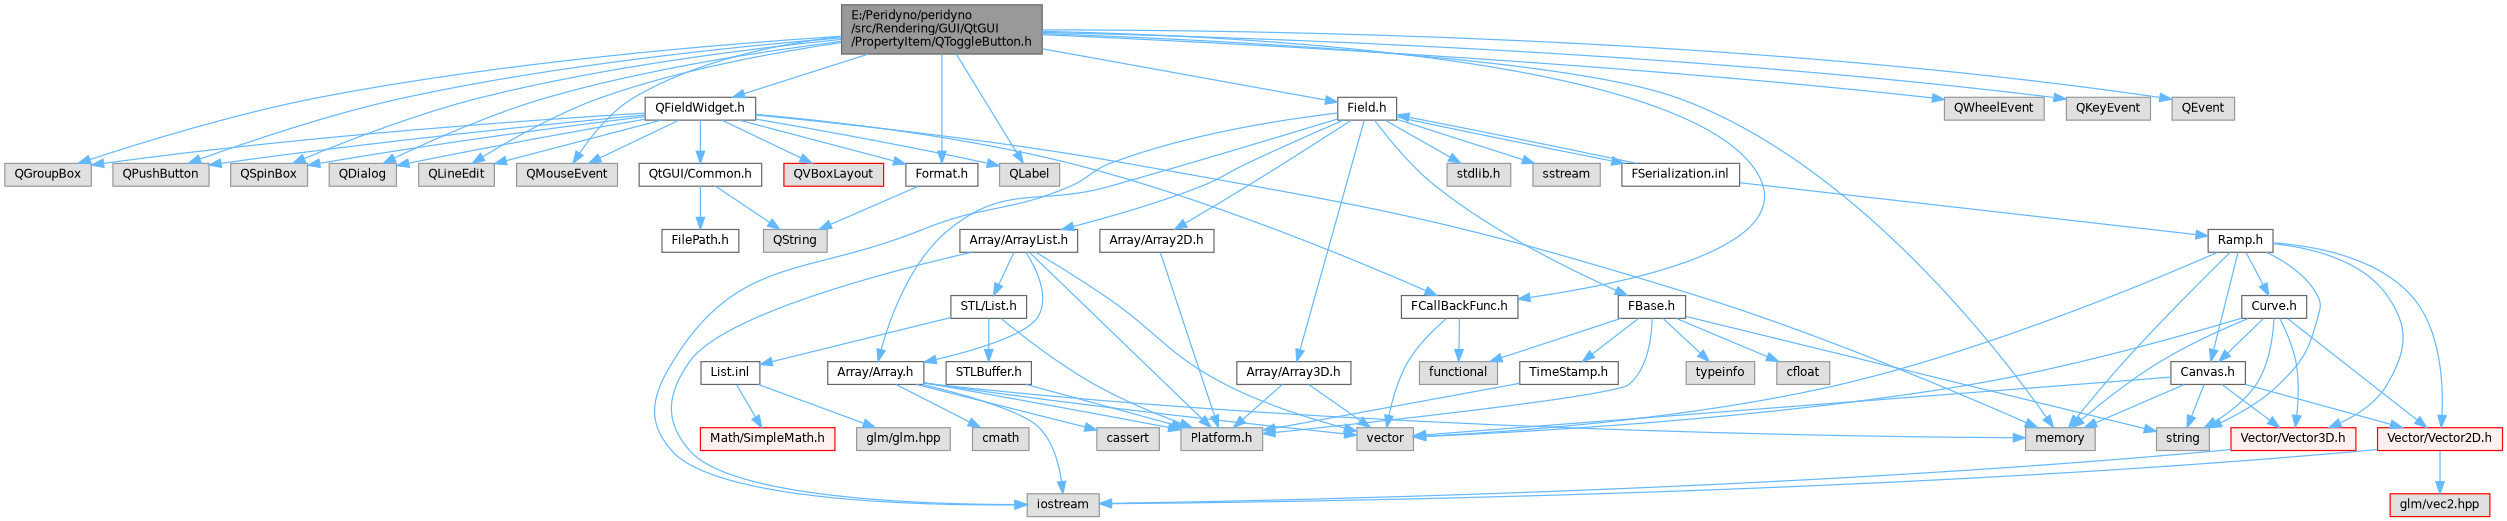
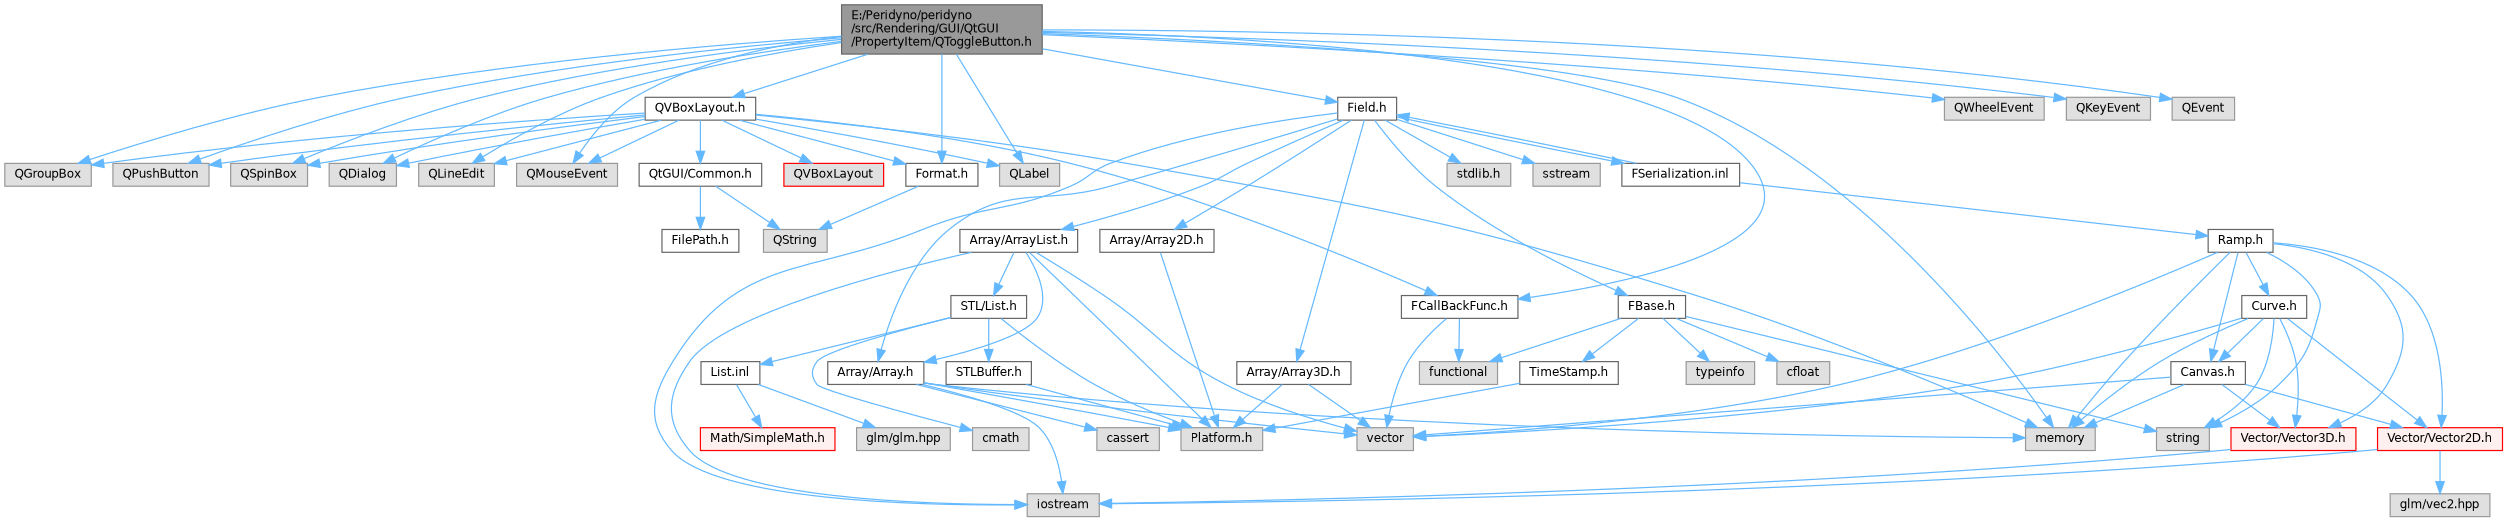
node "QFieldWidget.h": label "QFieldWidget.h" -> "QVBoxLayout.h"
edge "Canvas.h" -> "string": removed
edge "Array/Array.h" -> "cmath": now "STL/List.h" -> "cmath"
edge "FBase.h" -> "Platform.h": removed
node "glm/vec2.hpp": color red -> grey60
